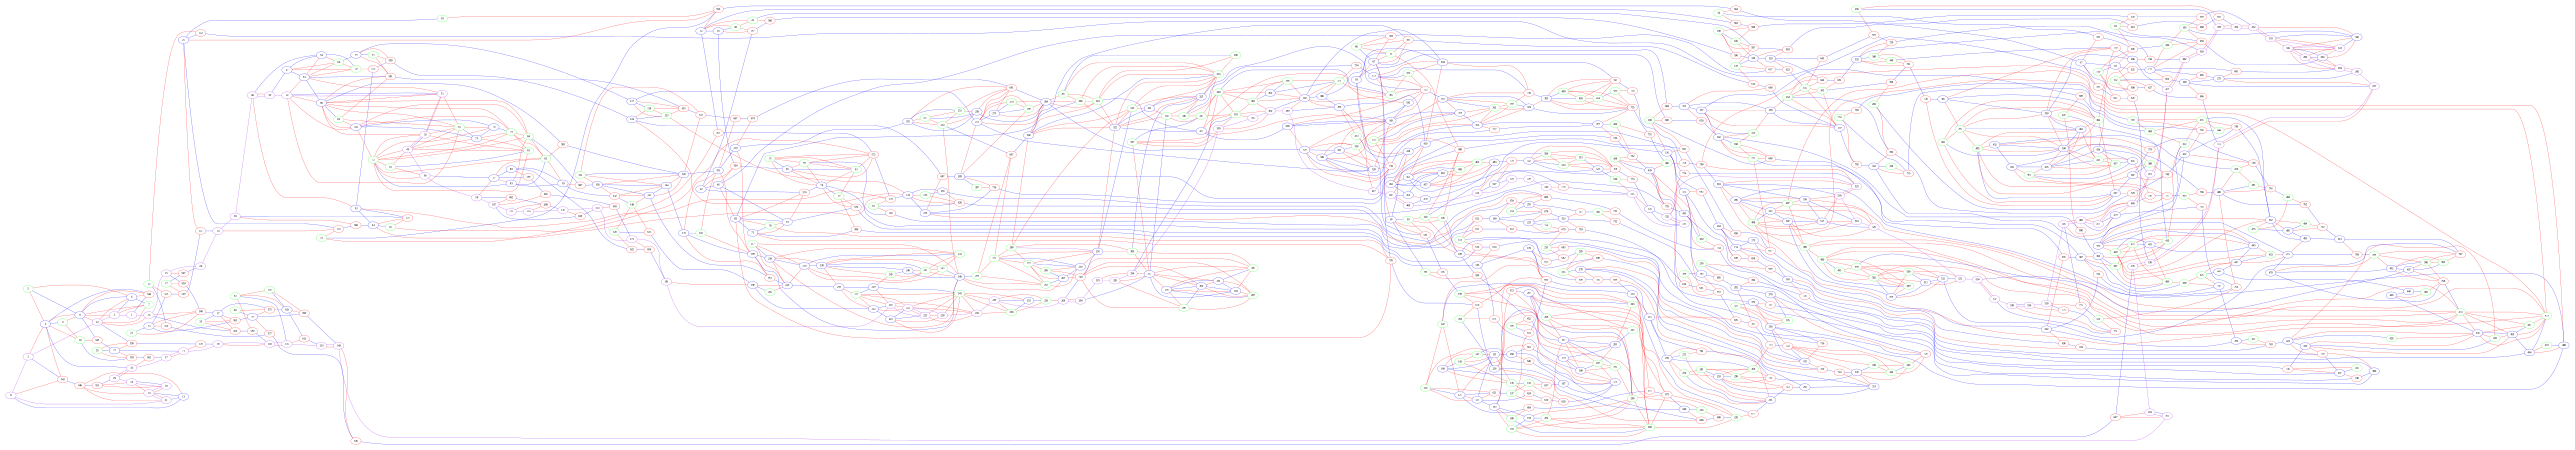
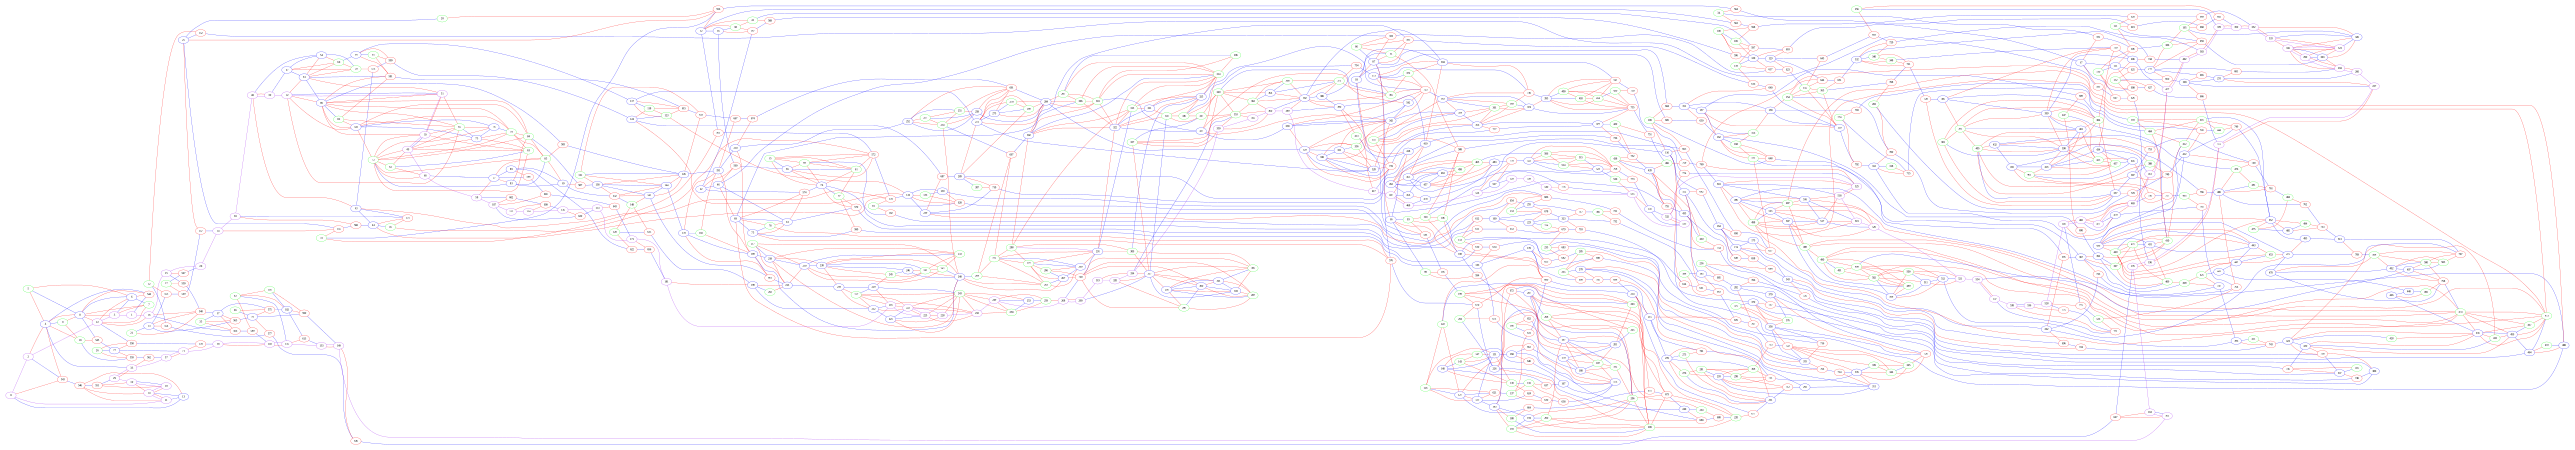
edge "404" -- "410": added
edge "485" -- "493": removed
